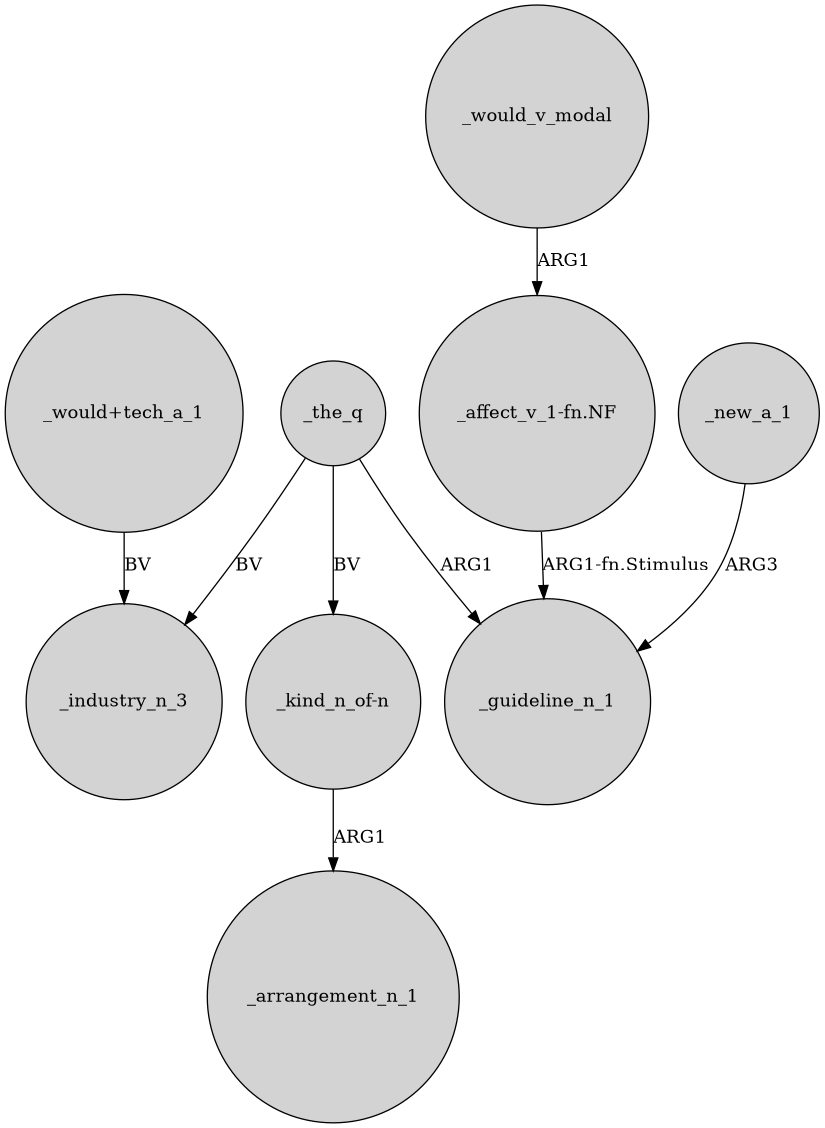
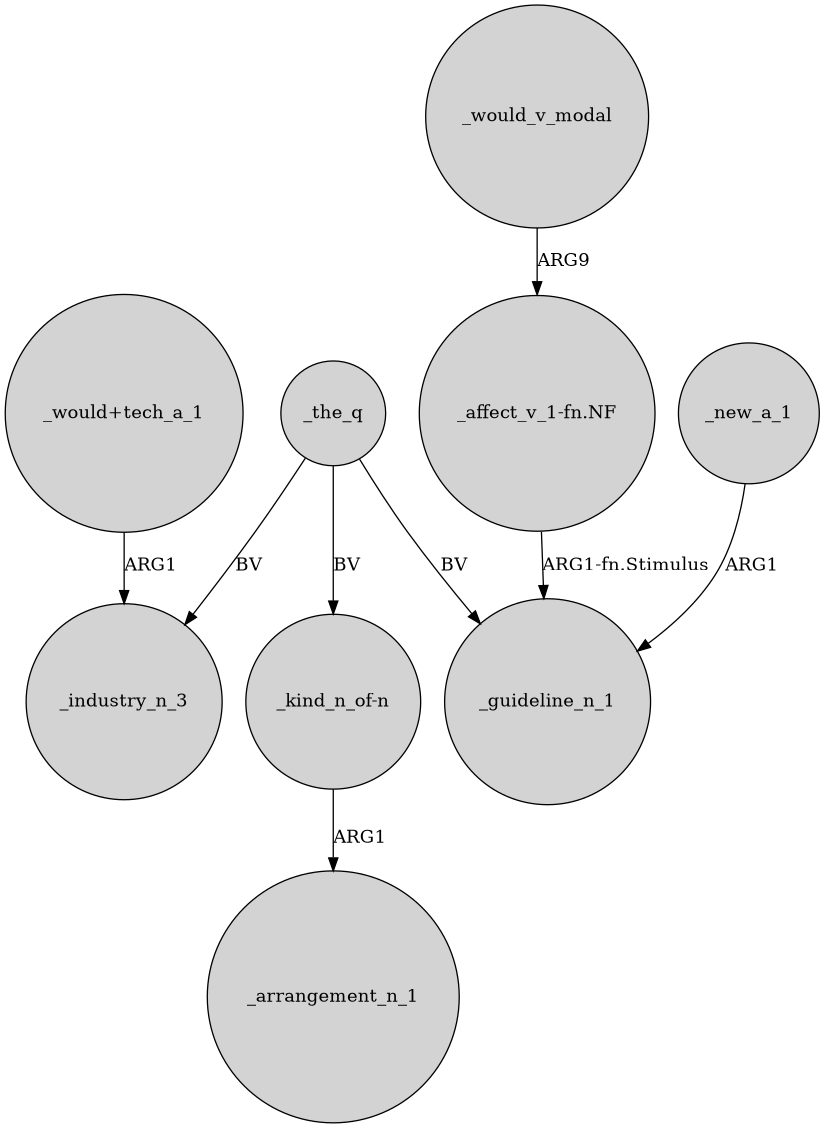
edge "_would_v_modal" -> "_affect_v_1-fn.NF": label "ARG1" -> "ARG9"
edge "_would+tech_a_1" -> "_industry_n_3": label "BV" -> "ARG1"
edge "_the_q" -> "_guideline_n_1": label "ARG1" -> "BV"
edge "_new_a_1" -> "_guideline_n_1": label "ARG3" -> "ARG1"
